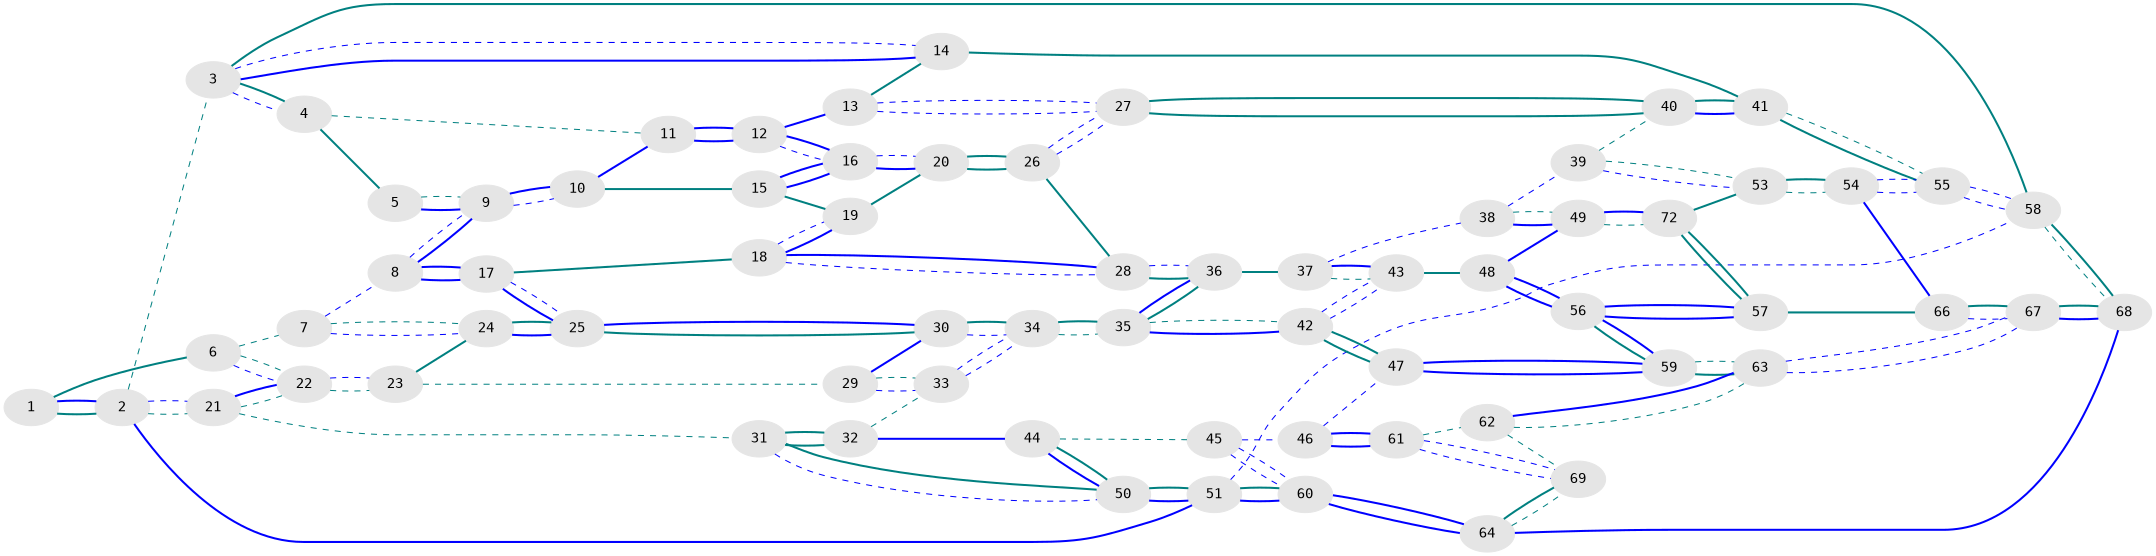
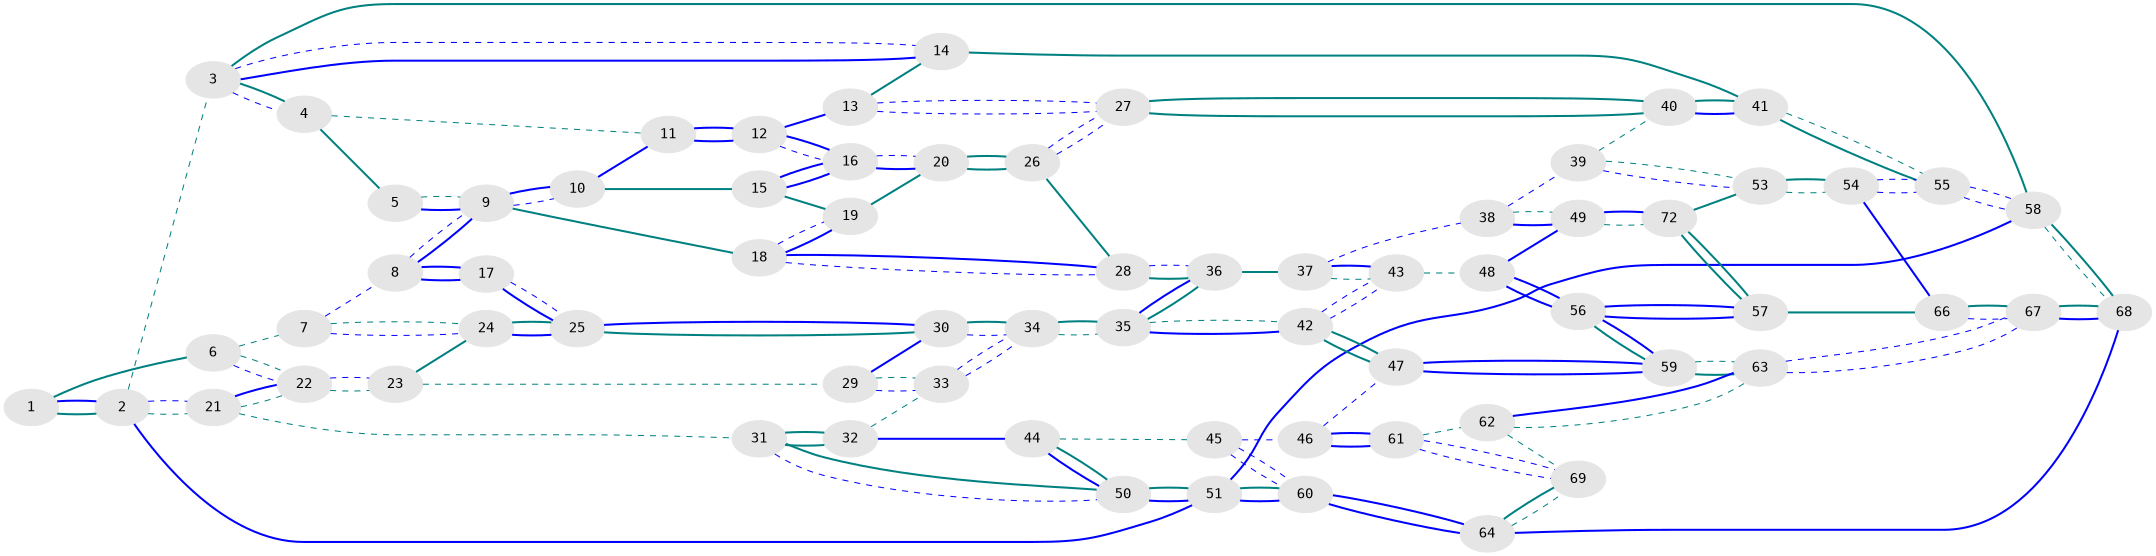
edge "18" -- "17": now "18" -- "9"
edge "43" -- "48": style bold -> dashed
edge "58" -- "51": style dashed -> bold
